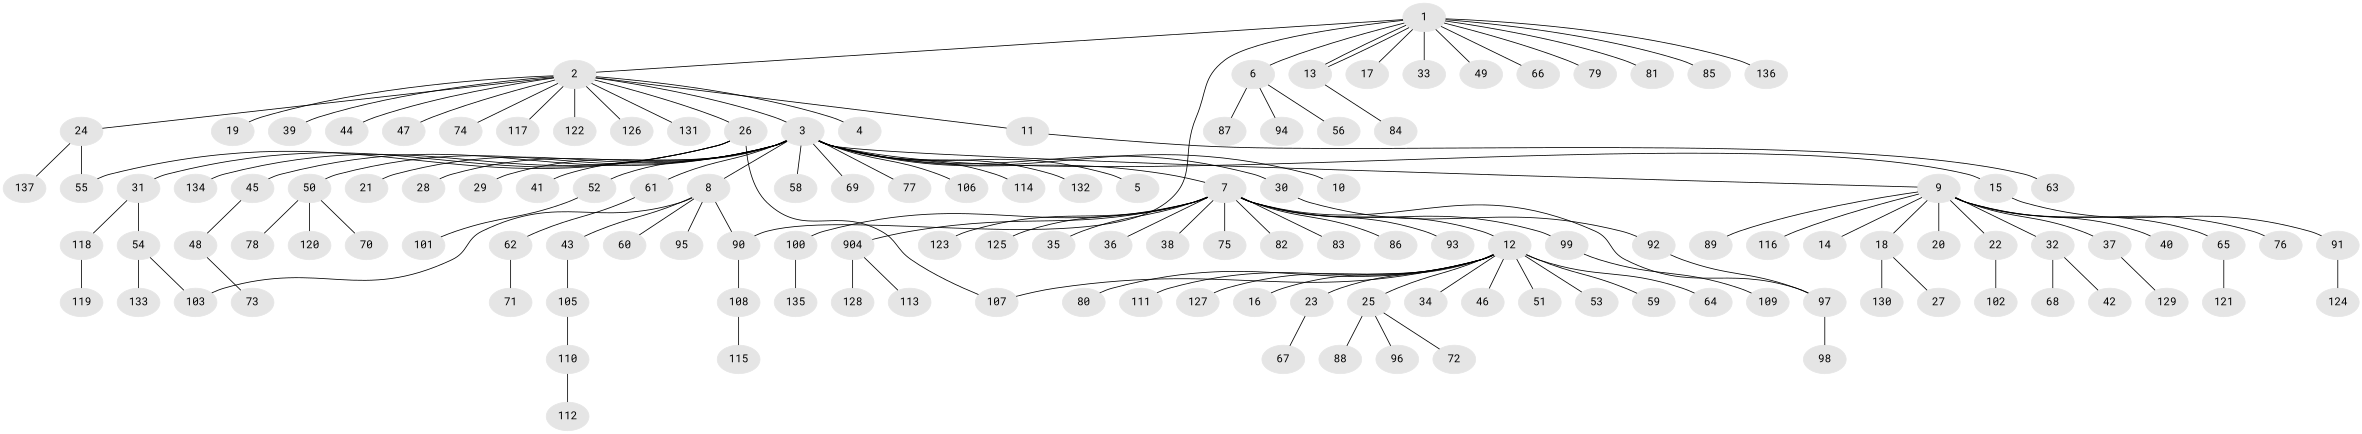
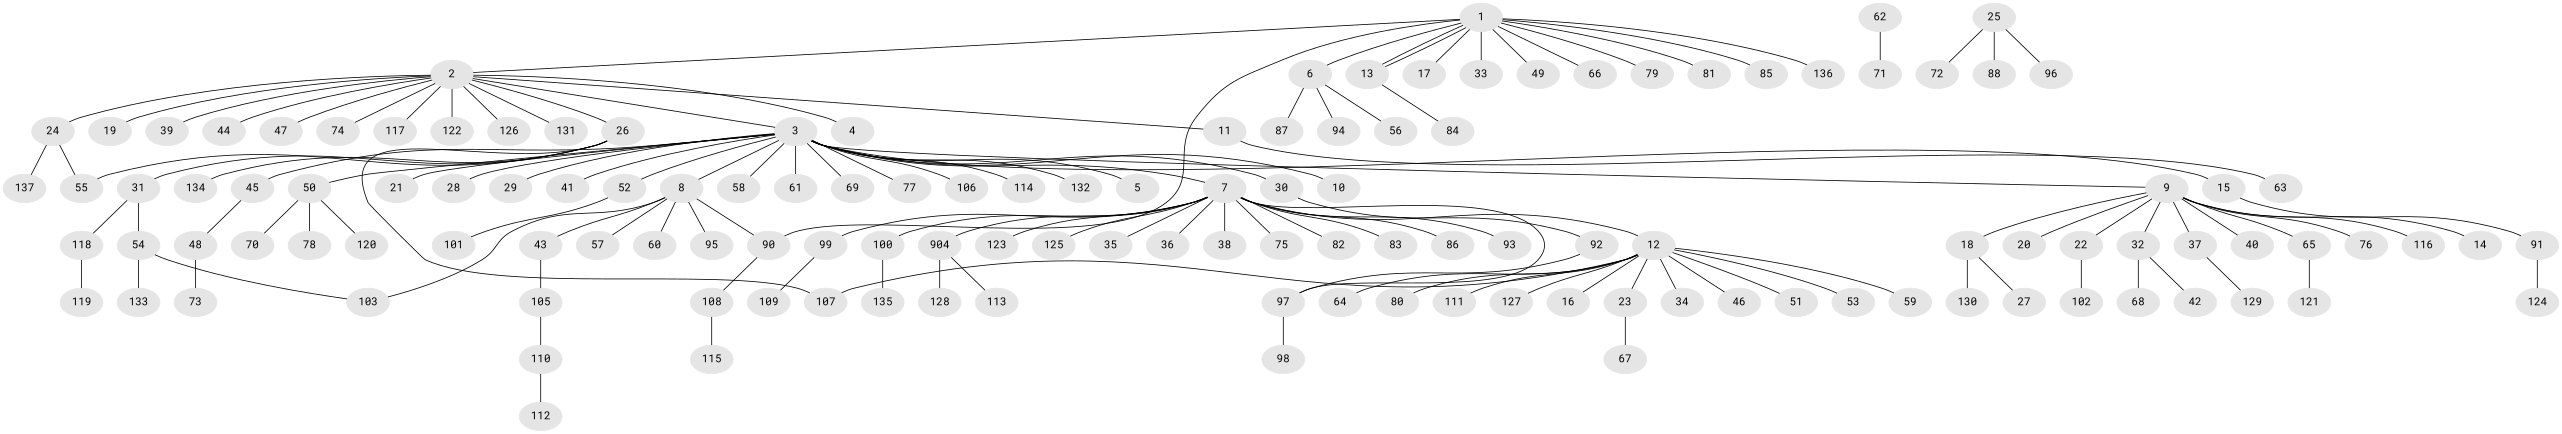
edge "61" -- "62": removed
node "57": added
node "89": removed
edge "12" -- "25": removed
